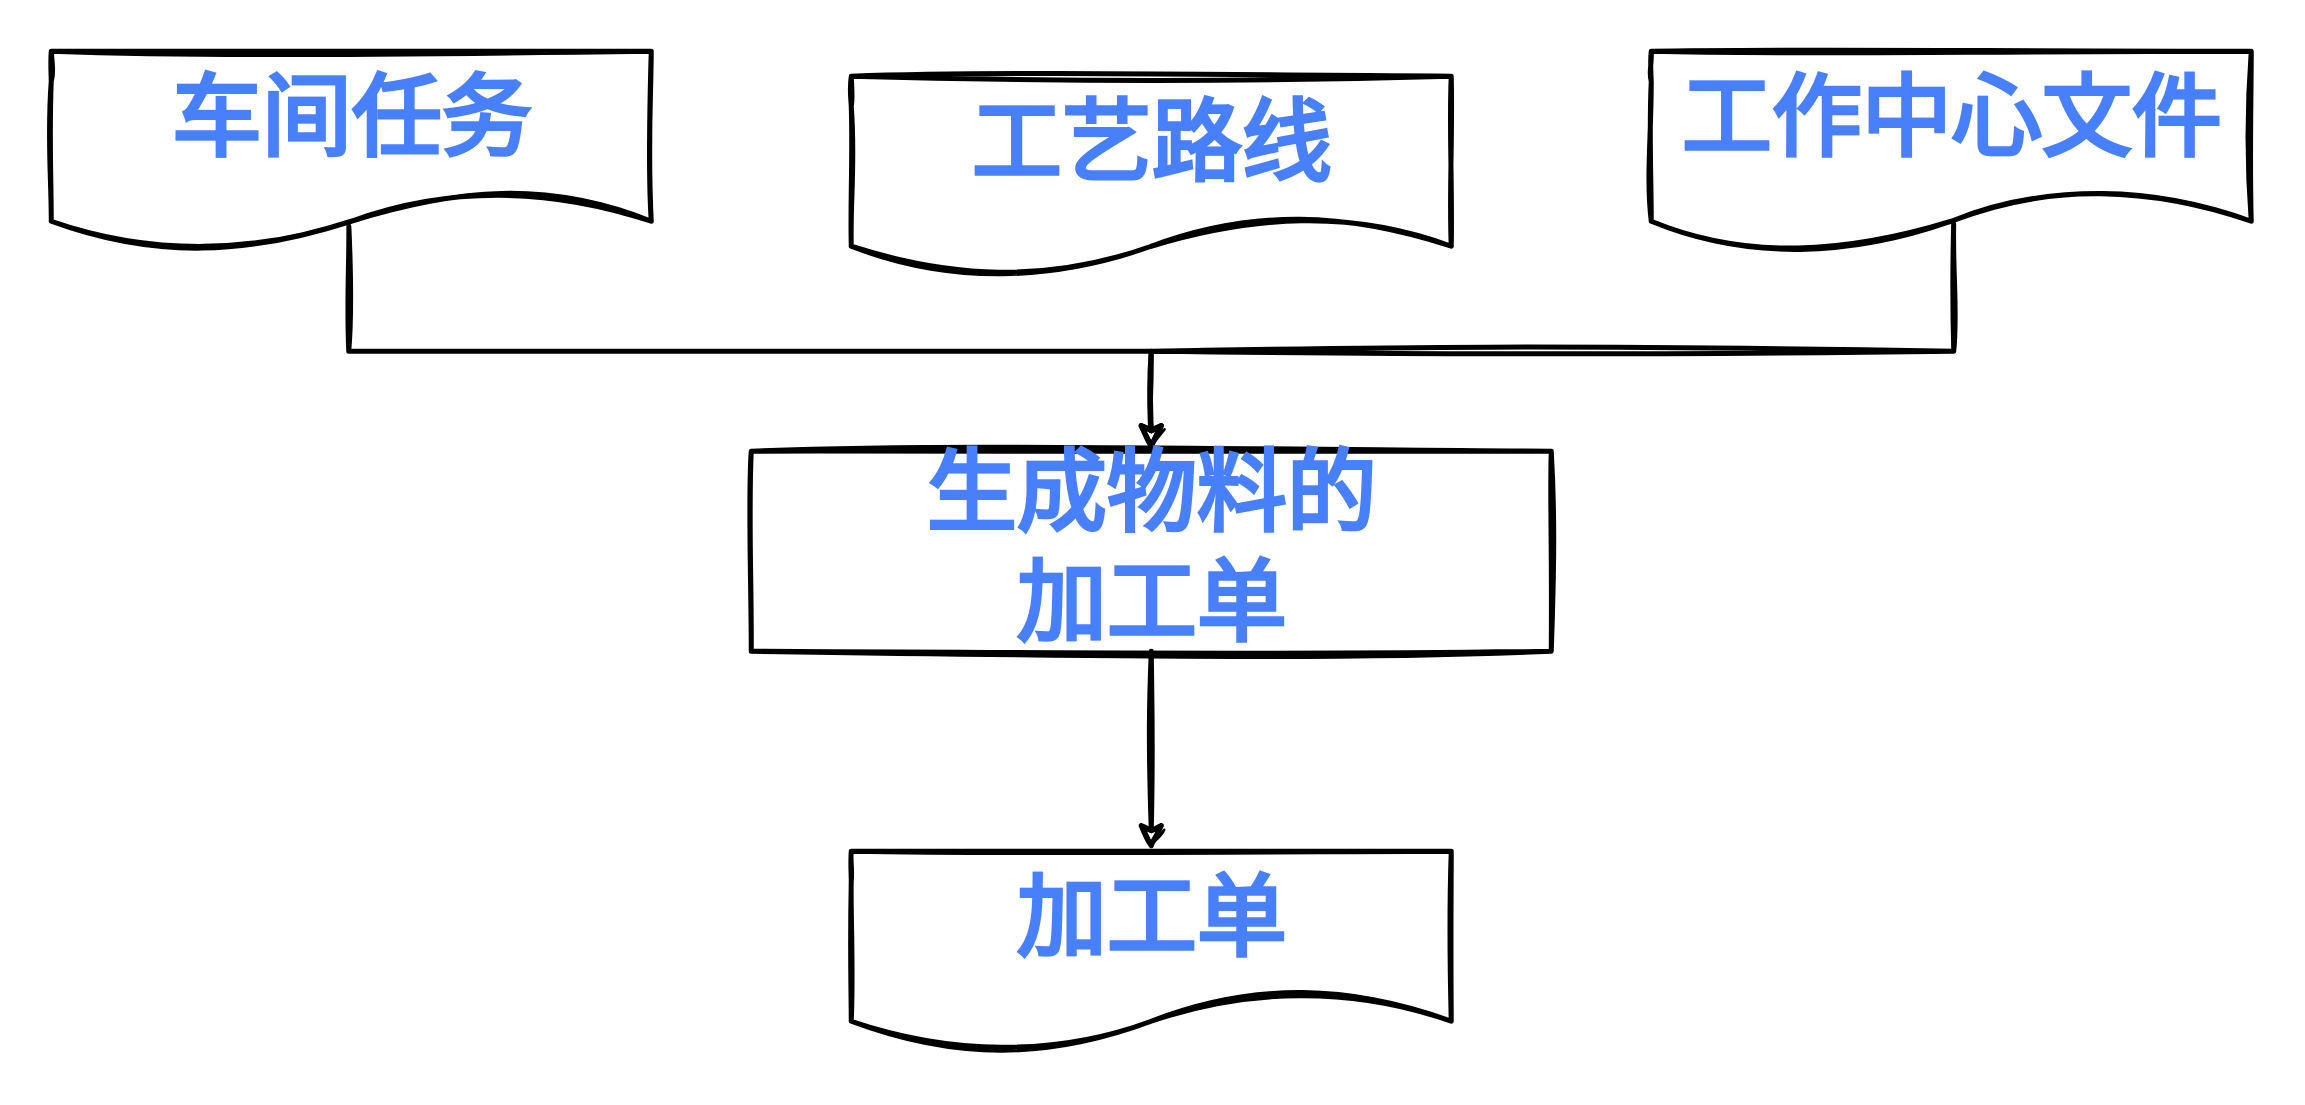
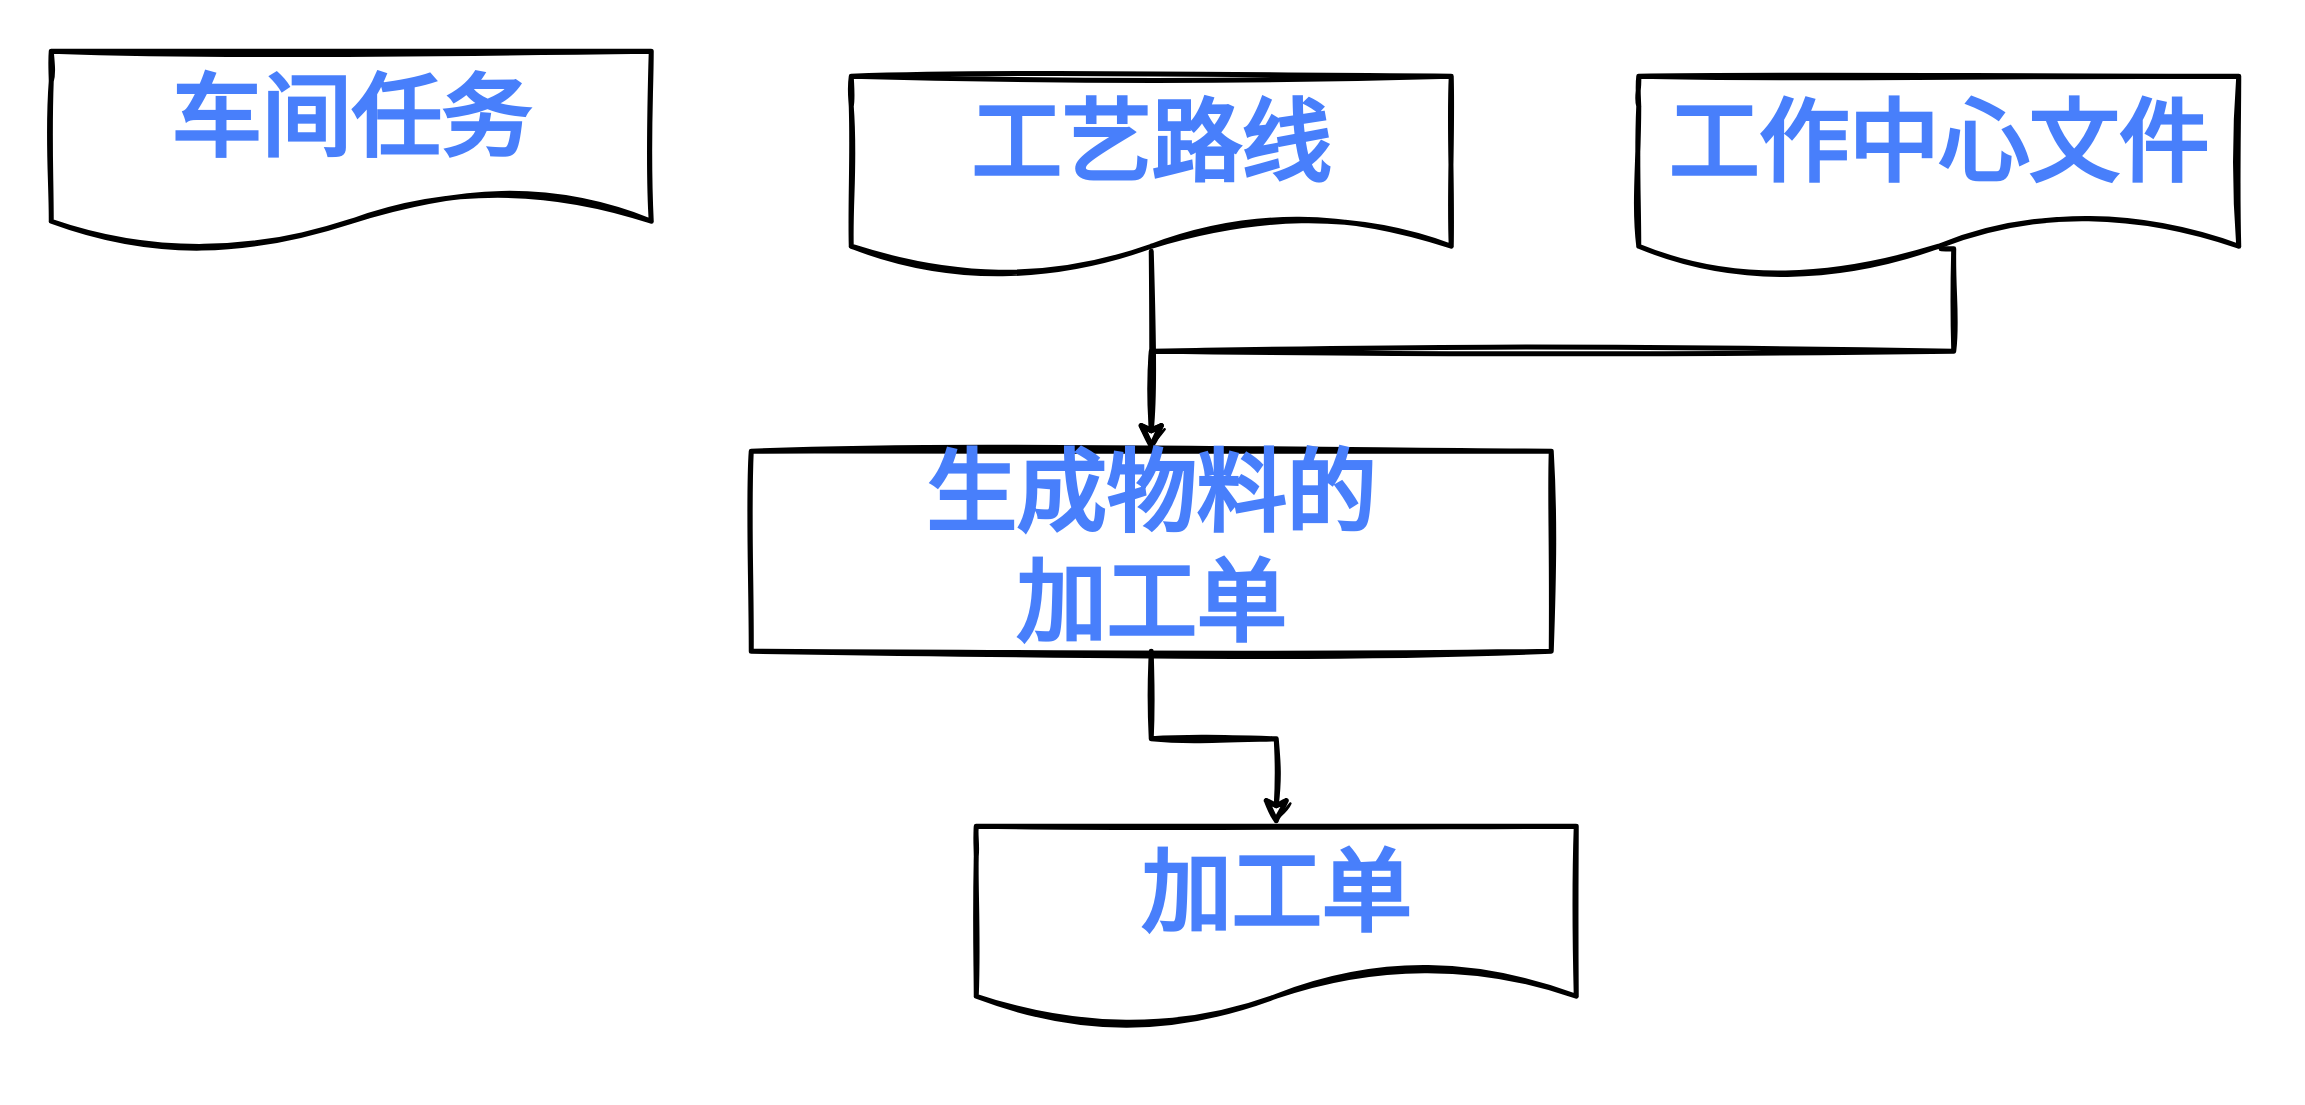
node "工作中心文件": moved (1951, 151) -> (1939, 176)
edge "工艺路线" -> "生成物料的 加工单": added
edge "车间任务" -> "生成物料的 加工单": removed
node "加工单": moved (1151, 951) -> (1276, 926)
